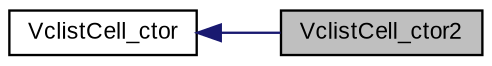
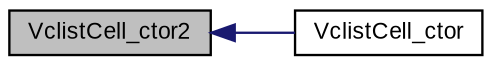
edge "VclistCell_ctor2" -> "VclistCell_ctor": reversed
